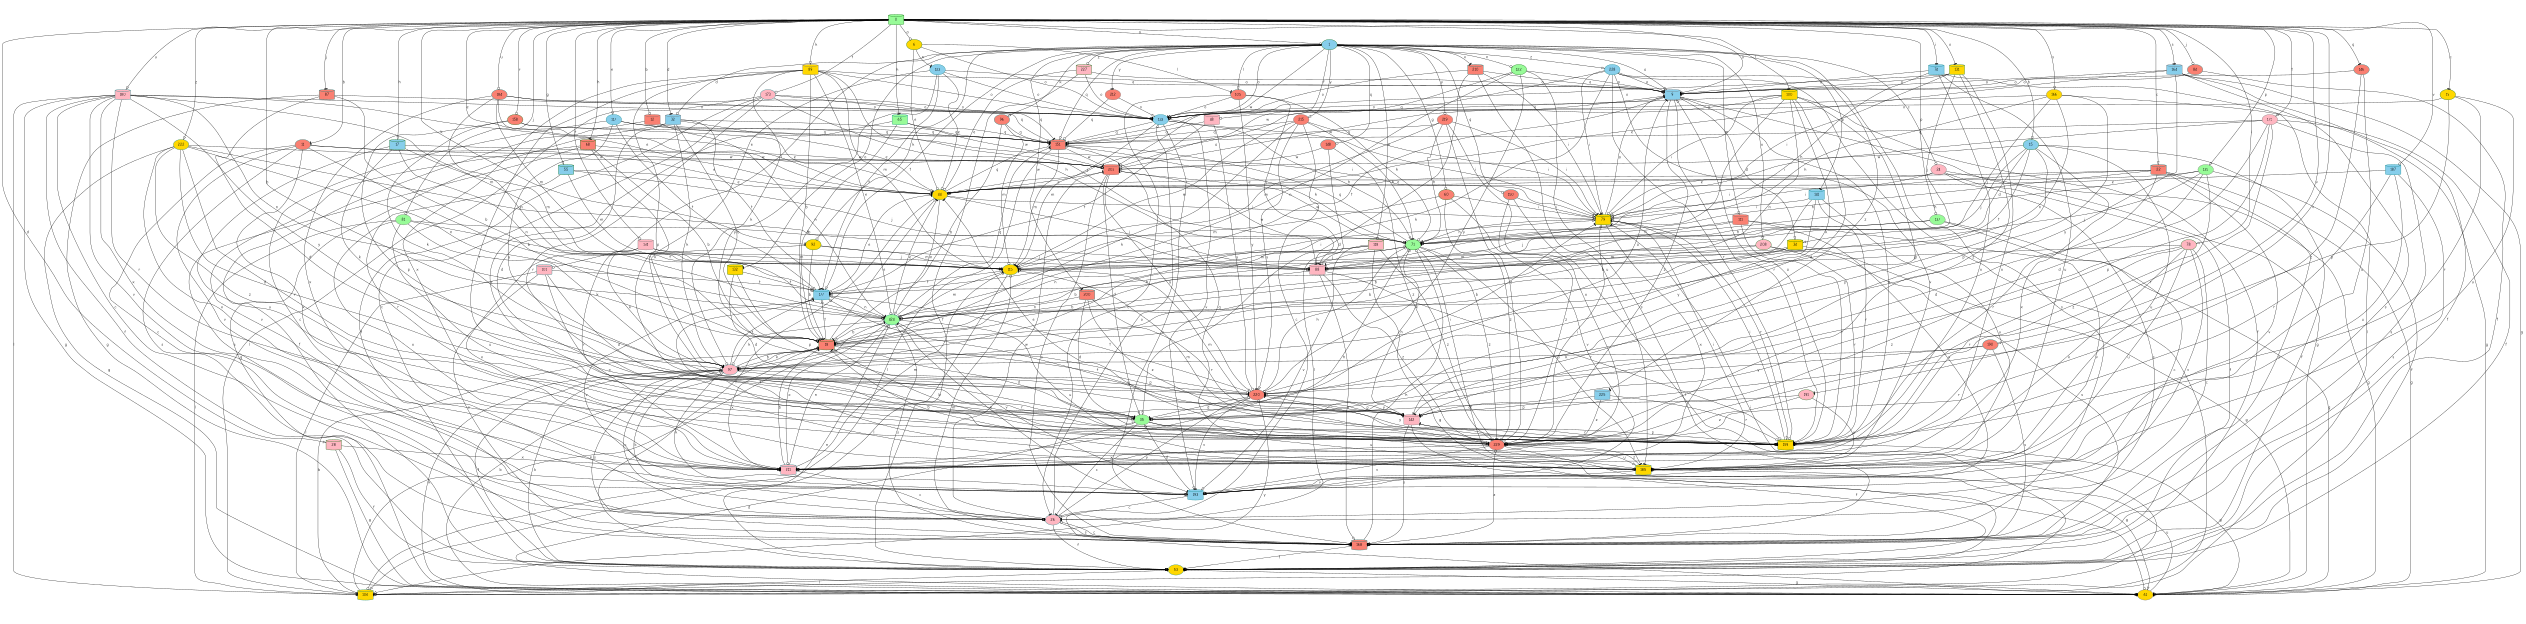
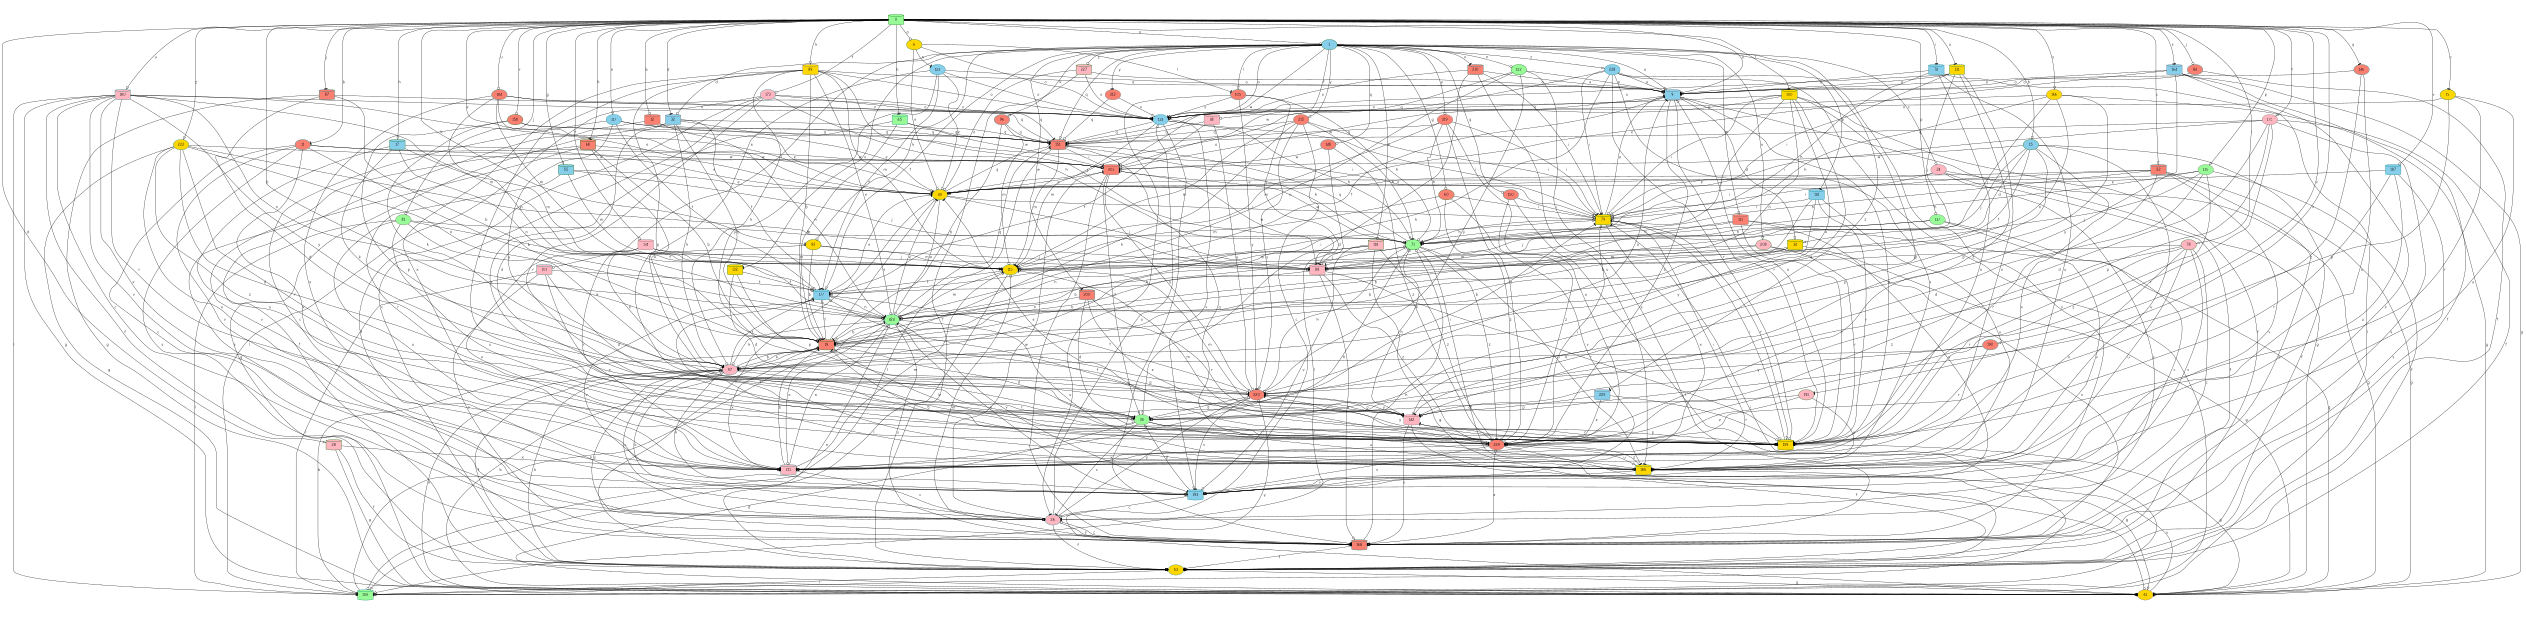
edge "151" -> "203": label "w" -> "i"
edge "190" -> "168": removed, label "s"
node "106": fillcolor gold -> palegreen
